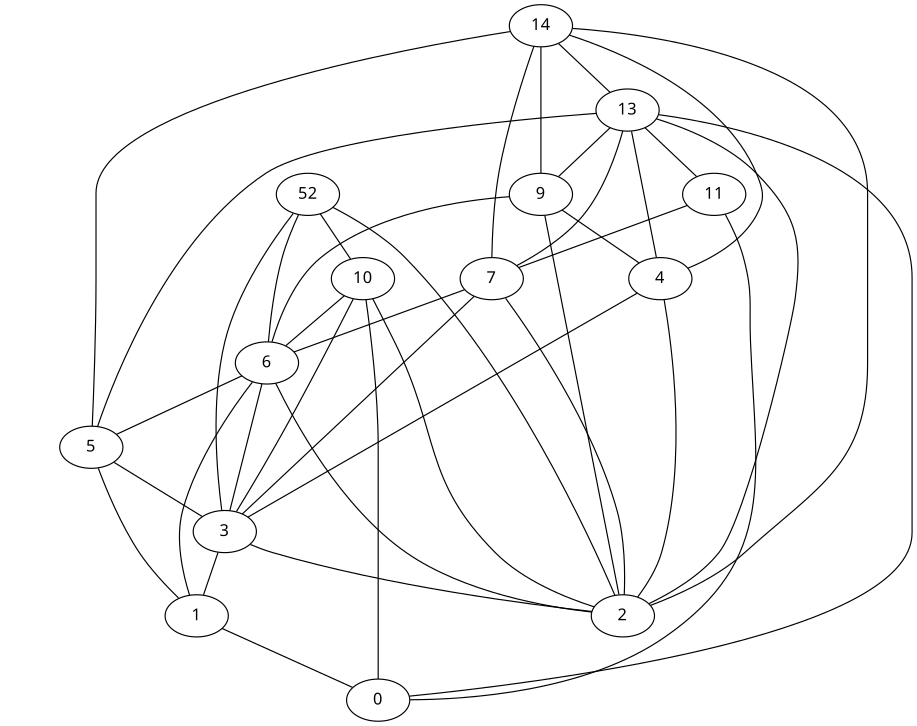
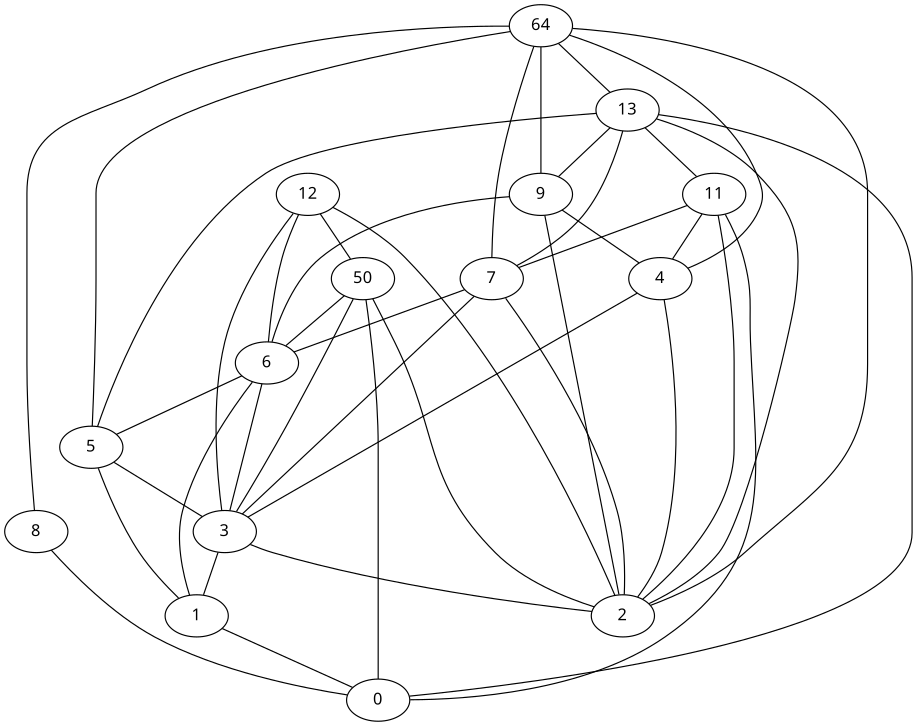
node "14": label "14" -> "64"
node "52": label "52" -> "12"
edge "4" -> "13": now "4" -> "11"
node "10": label "10" -> "50"
node "8": added
edge "2" -> "6": now "2" -> "11"
